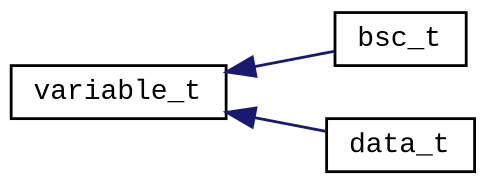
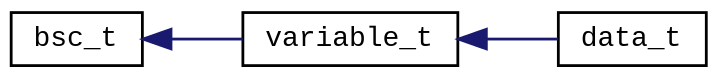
edge "bsc_t" -> "variable_t": reversed
